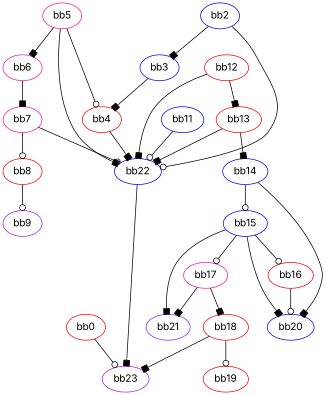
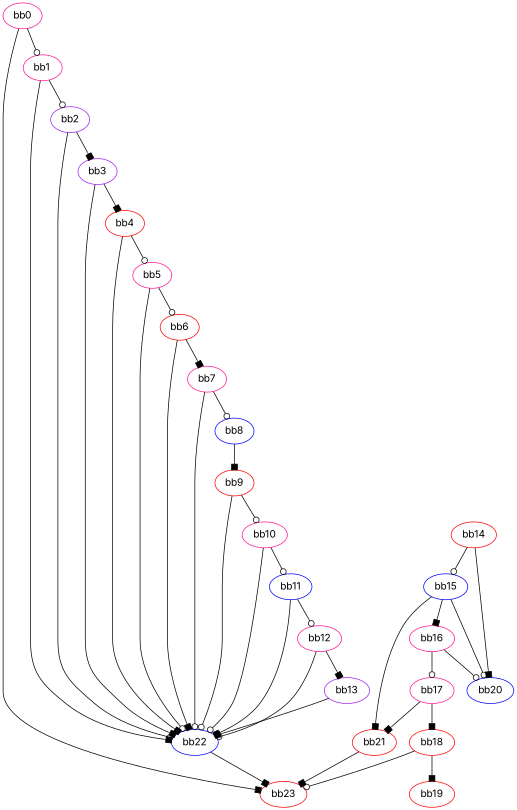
node "bb2": color blue -> purple
edge "bb5" -> "bb6": arrowhead box -> odot
edge "bb5" -> "bb4": reversed
node "bb6": color deeppink -> red
node "bb1": added
node "bb3": color blue -> purple
node "bb12": color red -> deeppink
edge "bb12" -> "bb22": arrowhead box -> odot
edge "bb5" -> "bb22": arrowhead box -> odot
node "bb13": color red -> purple
edge "bb13" -> "bb14": removed
edge "bb11" -> "bb22": arrowhead odot -> box
node "bb8": color red -> blue
node "bb14": color blue -> red
edge "bb8" -> "bb9": arrowhead odot -> box
node "bb9": color purple -> red
edge "bb15" -> "bb17": now "bb16" -> "bb17"
edge "bb15" -> "bb16": arrowhead odot -> box
edge "bb15" -> "bb20": arrowhead box -> odot
node "bb16": color red -> deeppink
node "bb0": color red -> deeppink
node "bb21": color purple -> red
edge "bb18" -> "bb19": arrowhead odot -> box
edge "bb0" -> "bb23": arrowhead odot -> box
edge "bb18" -> "bb23": arrowhead box -> odot
node "bb23": color purple -> red
edge "bb3" -> "bb22": added
edge "bb6" -> "bb22": added
node "bb10": added
edge "bb11" -> "bb12": added
edge "bb9" -> "bb22": added
edge "bb21" -> "bb23": added
